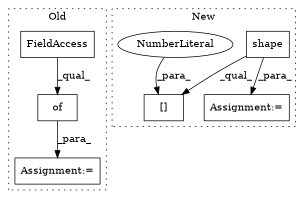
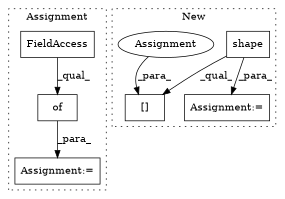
cluster "Old": label "Old" -> "Assignment"
node "NumberLiteral": label "NumberLiteral" -> "Assignment"
